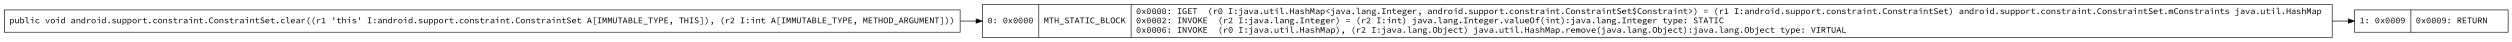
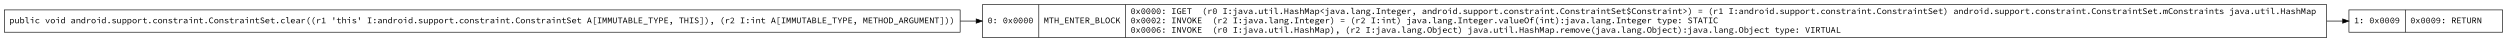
node "0: 0x0000": text "MTH_STATIC_BLOCK" -> "MTH_ENTER_BLOCK"
